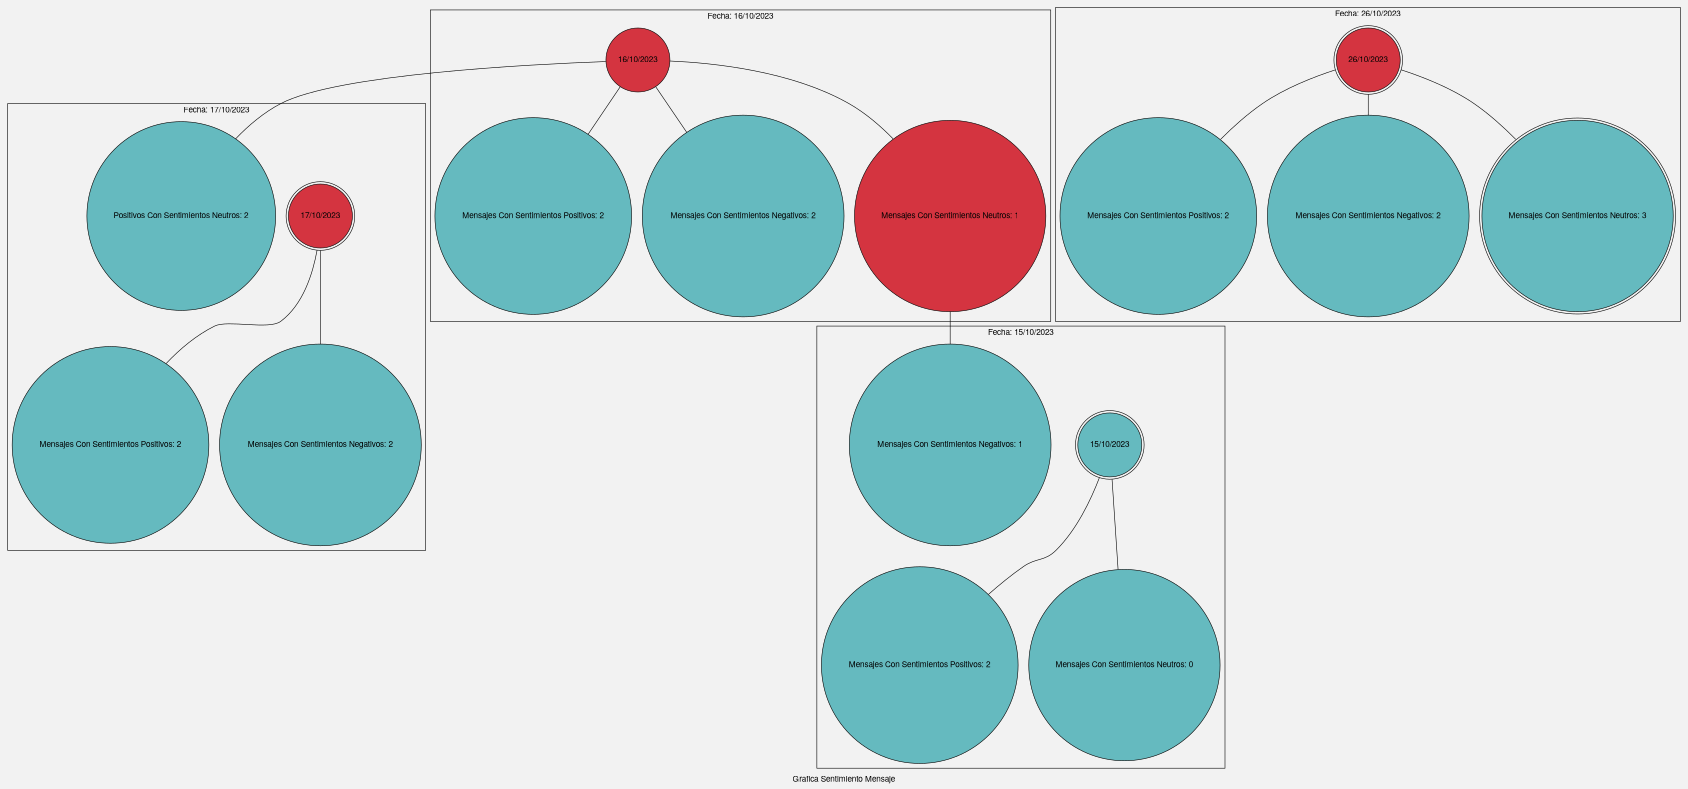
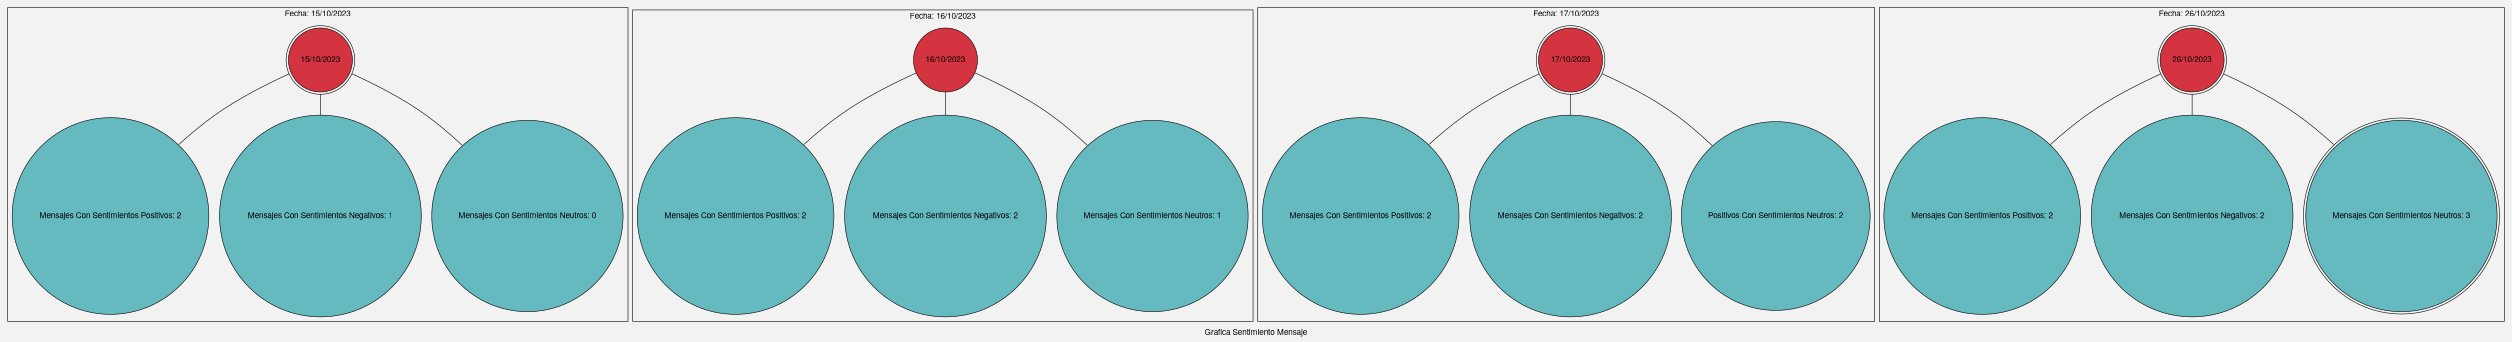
edge "16/10/2023" -- "Positivos Con Sentimientos Neutros: 2": now "17/10/2023" -- "Positivos Con Sentimientos Neutros: 2"
node "Mensajes Con Sentimientos Neutros: 1": fillcolor #d43440 -> #65babf
edge "Mensajes Con Sentimientos Neutros: 1" -- "Mensajes Con Sentimientos Negativos: 1": now "15/10/2023" -- "Mensajes Con Sentimientos Negativos: 1"
node "15/10/2023": fillcolor #65babf -> #d43440
